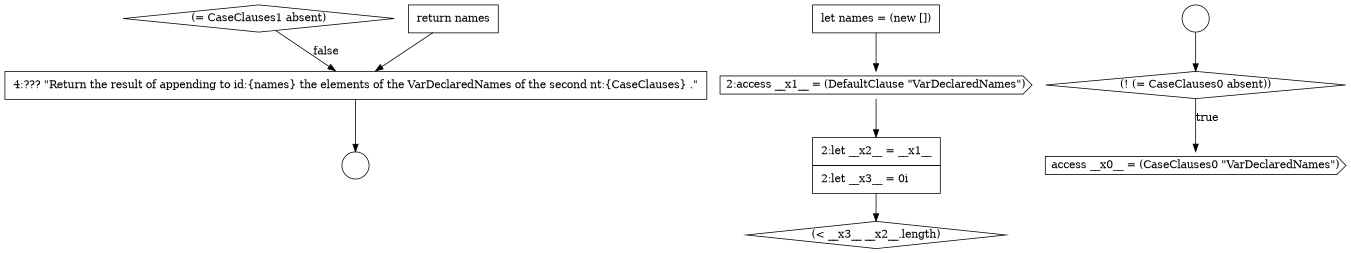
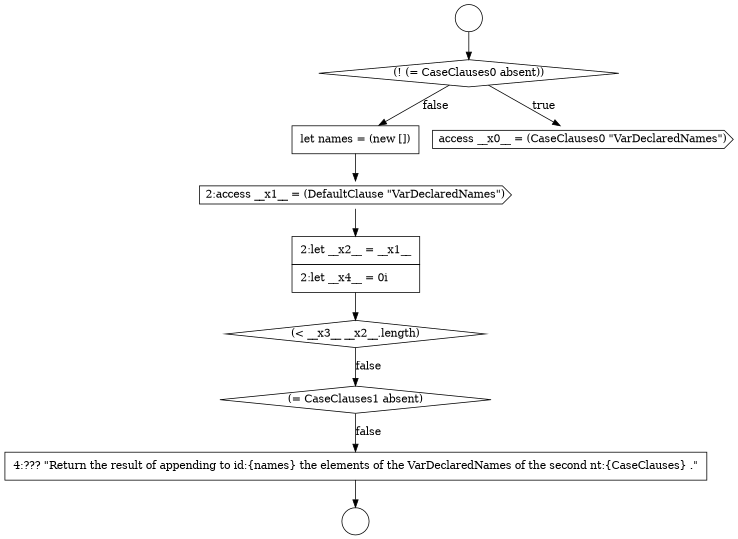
node "return names": removed
edge "(! (= CaseClauses0 absent))" -> "let names = (new [])": added, label "false"
node "2:let __x2__ = __x1__": text "2:let __x3__ = 0i" -> "2:let __x4__ = 0i"
edge "(< __x3__ __x2__.length)" -> "(= CaseClauses1 absent)": added, label "false"
